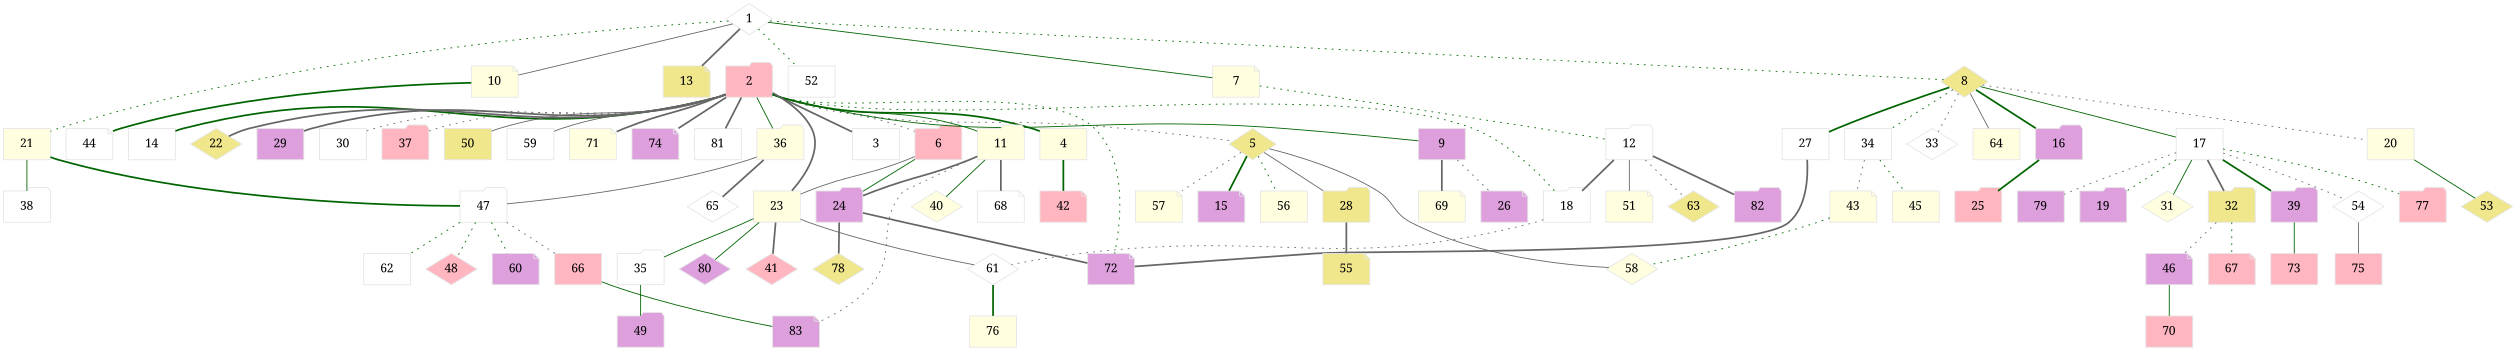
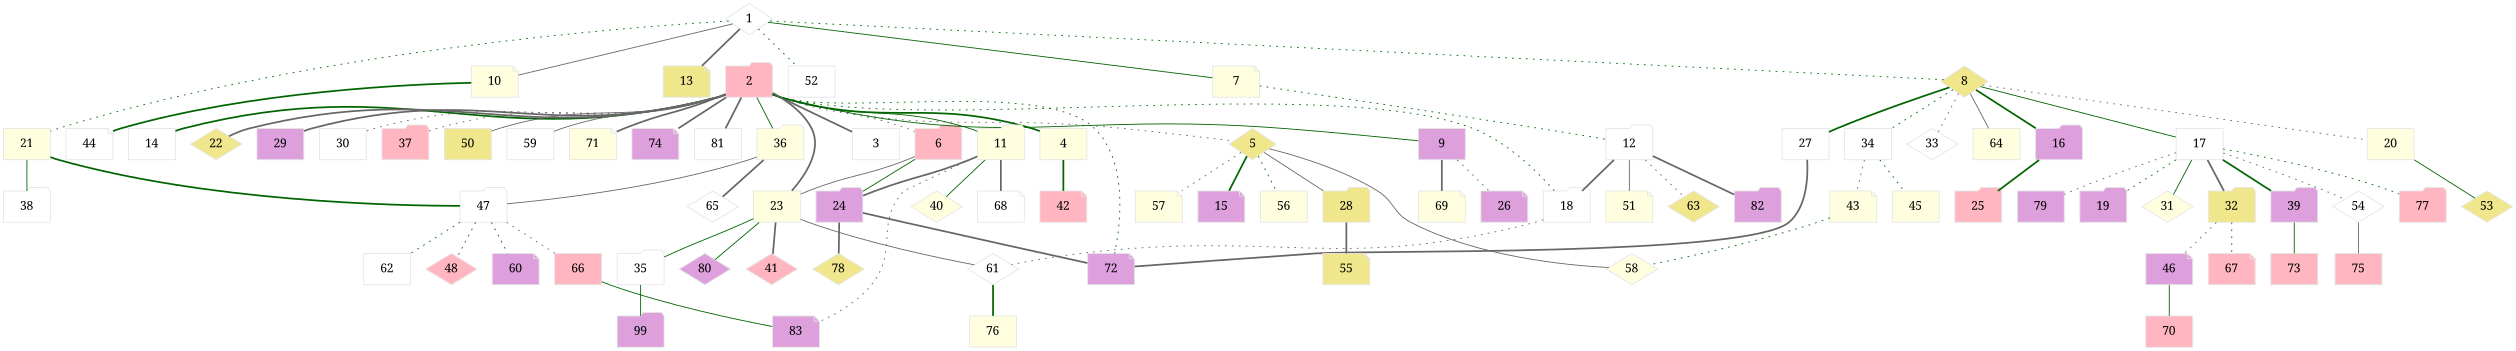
node "49": label "49" -> "99"
